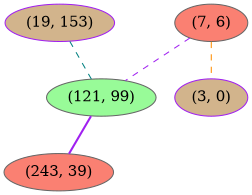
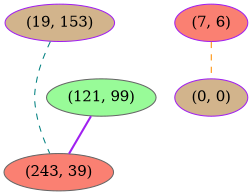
node "(7, 6)": color gray40 -> purple
edge "(7, 6)" -- "(121, 99)": removed
edge "(19, 153)" -- "(121, 99)": now "(19, 153)" -- "(243, 39)"
node "(3, 0)": label "(3, 0)" -> "(0, 0)"
